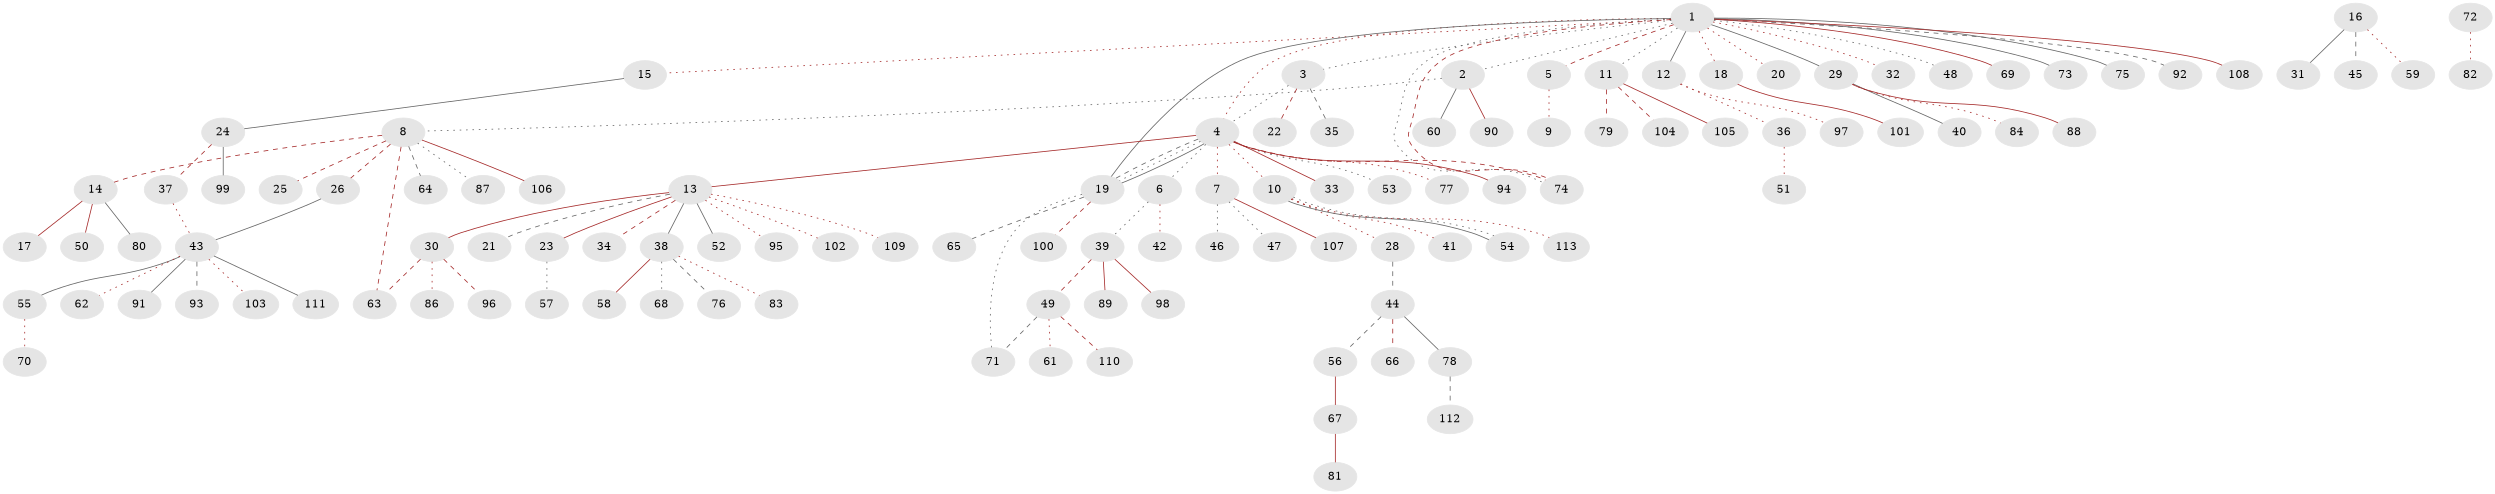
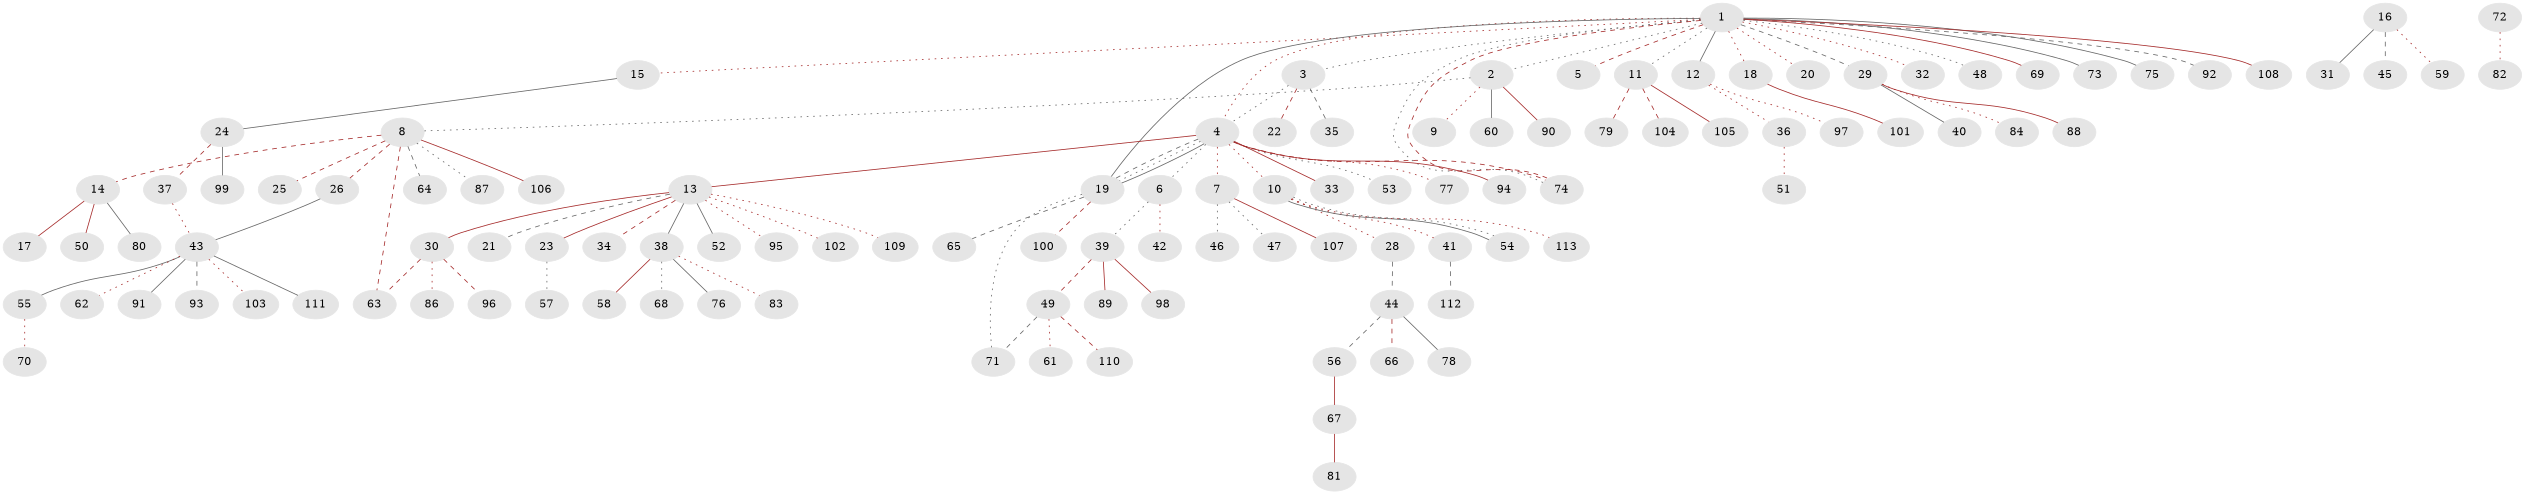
edge "1" -- "29": style solid -> dashed
edge "5" -- "9": now "2" -- "9"
edge "38" -- "76": style dashed -> solid
edge "78" -- "112": now "41" -- "112"
